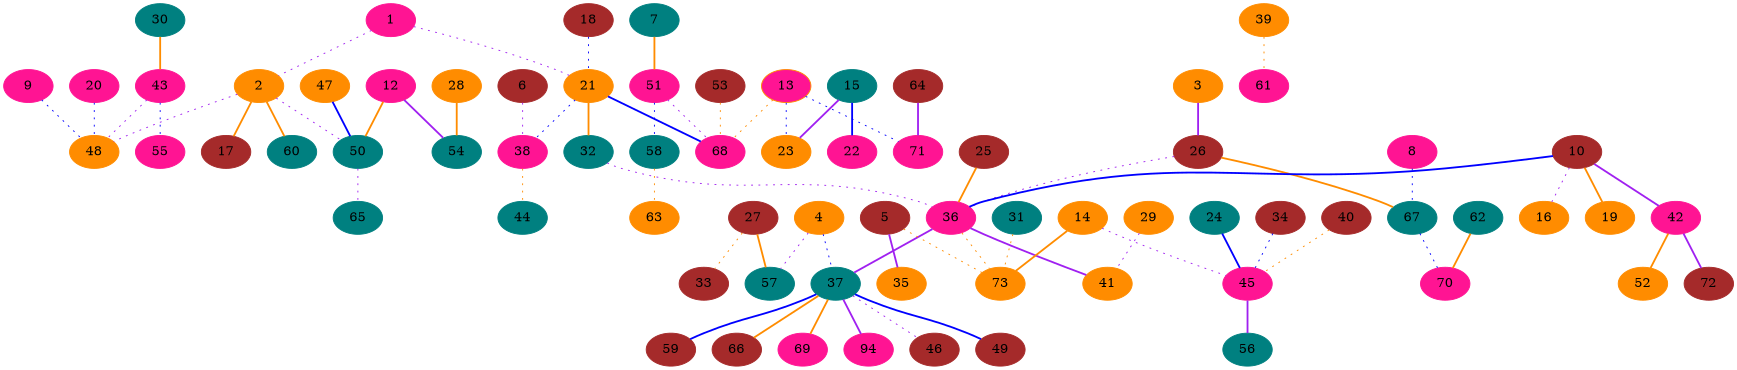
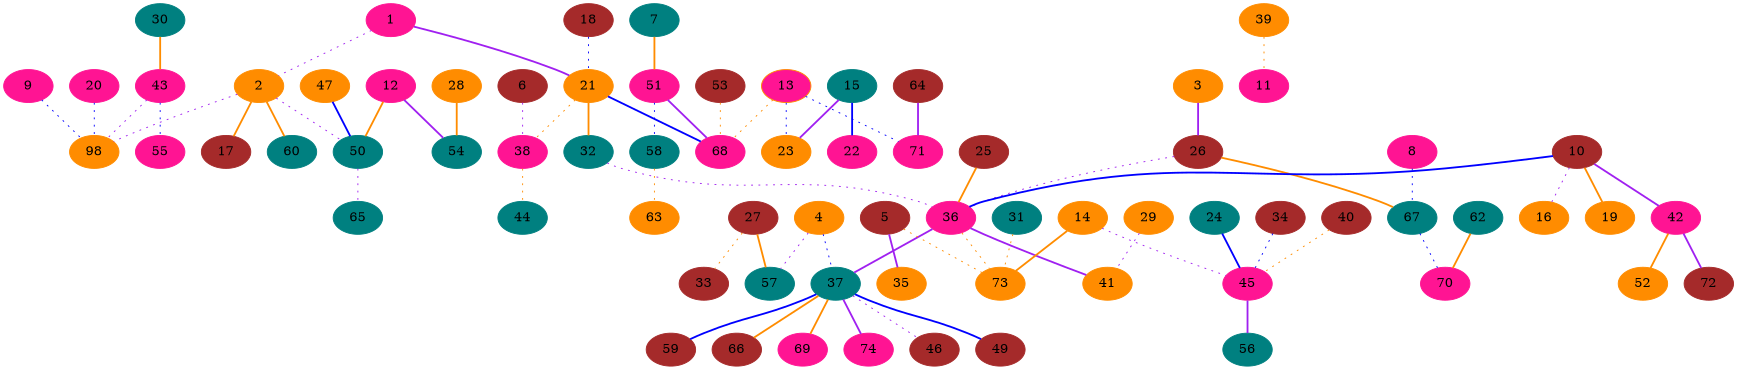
edge "1" -- "21": style dotted -> bold
node "61": label "61" -> "11"
edge "21" -- "38": color blue -> darkorange
edge "51" -- "68": style dotted -> bold
node "48": label "48" -> "98"
node "94": label "94" -> "74"
